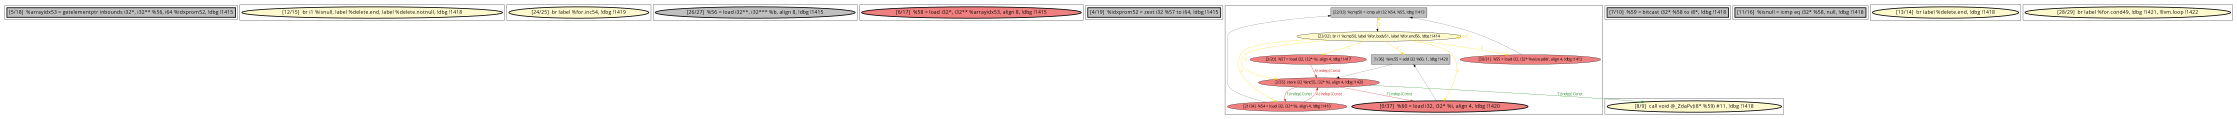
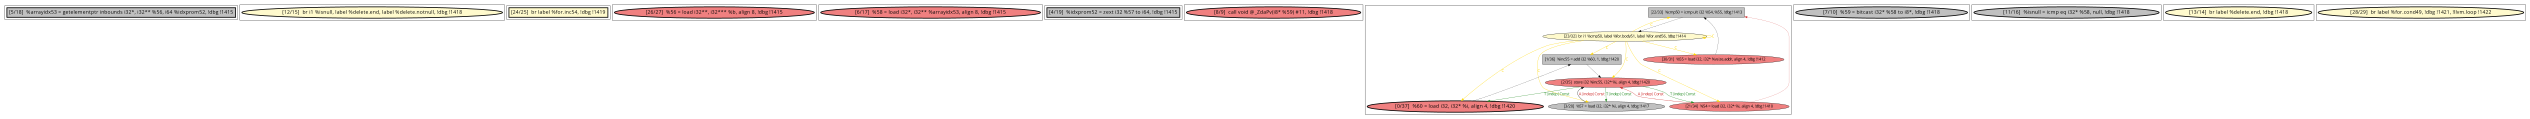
node "[24/25]  br label %for.inc54, !dbg !1419": shape ellipse -> box
node "[26/27]  %56 = load i32**, i32*** %b, align 8, !dbg !1415": fillcolor grey -> lightcoral
node "[7/10]  %59 = bitcast i32* %58 to i8*, !dbg !1418": shape box -> ellipse
node "[11/16]  %isnull = icmp eq i32* %58, null, !dbg !1418": shape box -> ellipse
edge "[21/34]  %54 = load i32, i32* %i, align 4, !dbg !1410" -> "[22/33]  %cmp50 = icmp ult i32 %54, %55, !dbg !1413": color black -> firebrick3
node "[3/20]  %57 = load i32, i32* %i, align 4, !dbg !1417": fillcolor lightcoral -> grey
edge "[3/20]  %57 = load i32, i32* %i, align 4, !dbg !1417" -> "[2/35]  store i32 %inc55, i32* %i, align 4, !dbg !1420": color firebrick3 -> black
edge "[2/35]  store i32 %inc55, i32* %i, align 4, !dbg !1420" -> "[21/34]  %54 = load i32, i32* %i, align 4, !dbg !1410": color firebrick3 -> forestgreen
edge "[2/35]  store i32 %inc55, i32* %i, align 4, !dbg !1420" -> "[8/9]  call void @_ZdaPv(i8* %59) #11, !dbg !1418": now "[2/35]  store i32 %inc55, i32* %i, align 4, !dbg !1420" -> "[3/20]  %57 = load i32, i32* %i, align 4, !dbg !1417"
edge "[2/35]  store i32 %inc55, i32* %i, align 4, !dbg !1420" -> "[0/37]  %60 = load i32, i32* %i, align 4, !dbg !1420": color firebrick3 -> forestgreen
node "[8/9]  call void @_ZdaPv(i8* %59) #11, !dbg !1418": fillcolor lemonchiffon -> lightcoral
